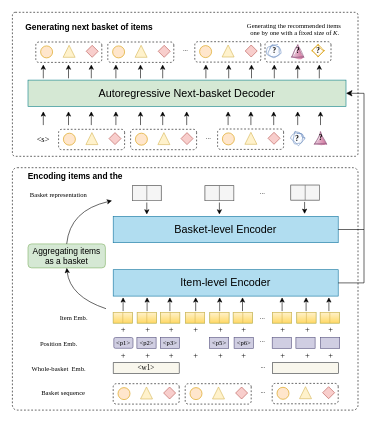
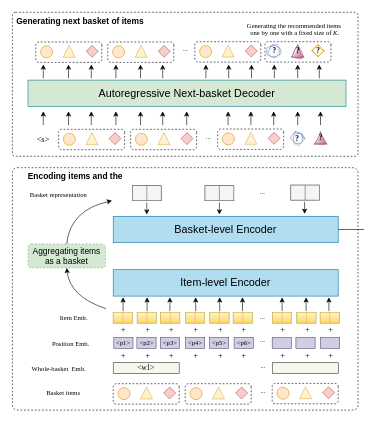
node "Generating next basket of items": moved (89, 27) -> (80, 21)
node "Aggregating items as a basket": style solid -> dashed
edge "Item-level Encoder" -> "Autoregressive Next-basket Decoder": removed
node "<p1>": shape rounded rectangle -> rectangle
node "<p4>": added
node "Position Emb.": moved (59, 344) -> (71, 344)
node "Basket sequence": label "Basket sequence" -> "Basket items"
